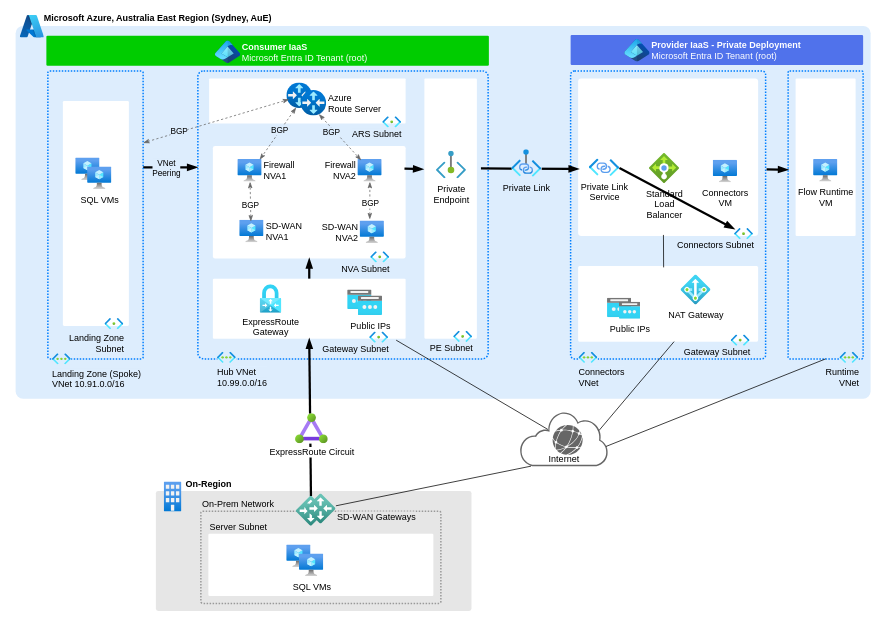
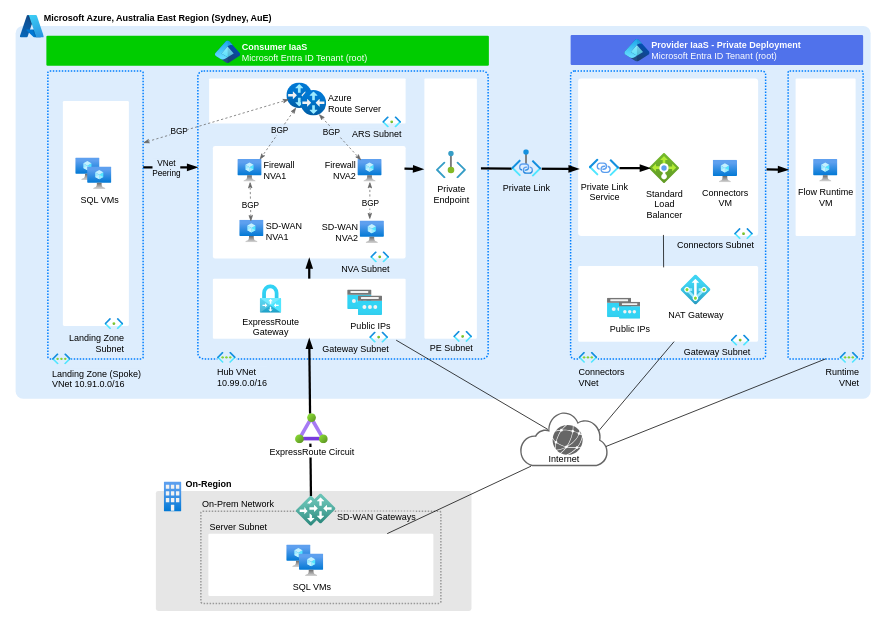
edge "Private Link Service" -> "Connectors Subnet": now "Private Link Service" -> "Standard Load Balancer"
edge "Internet" -- "SD-WAN Gateways": now "Internet" -- "Server Subnet"
